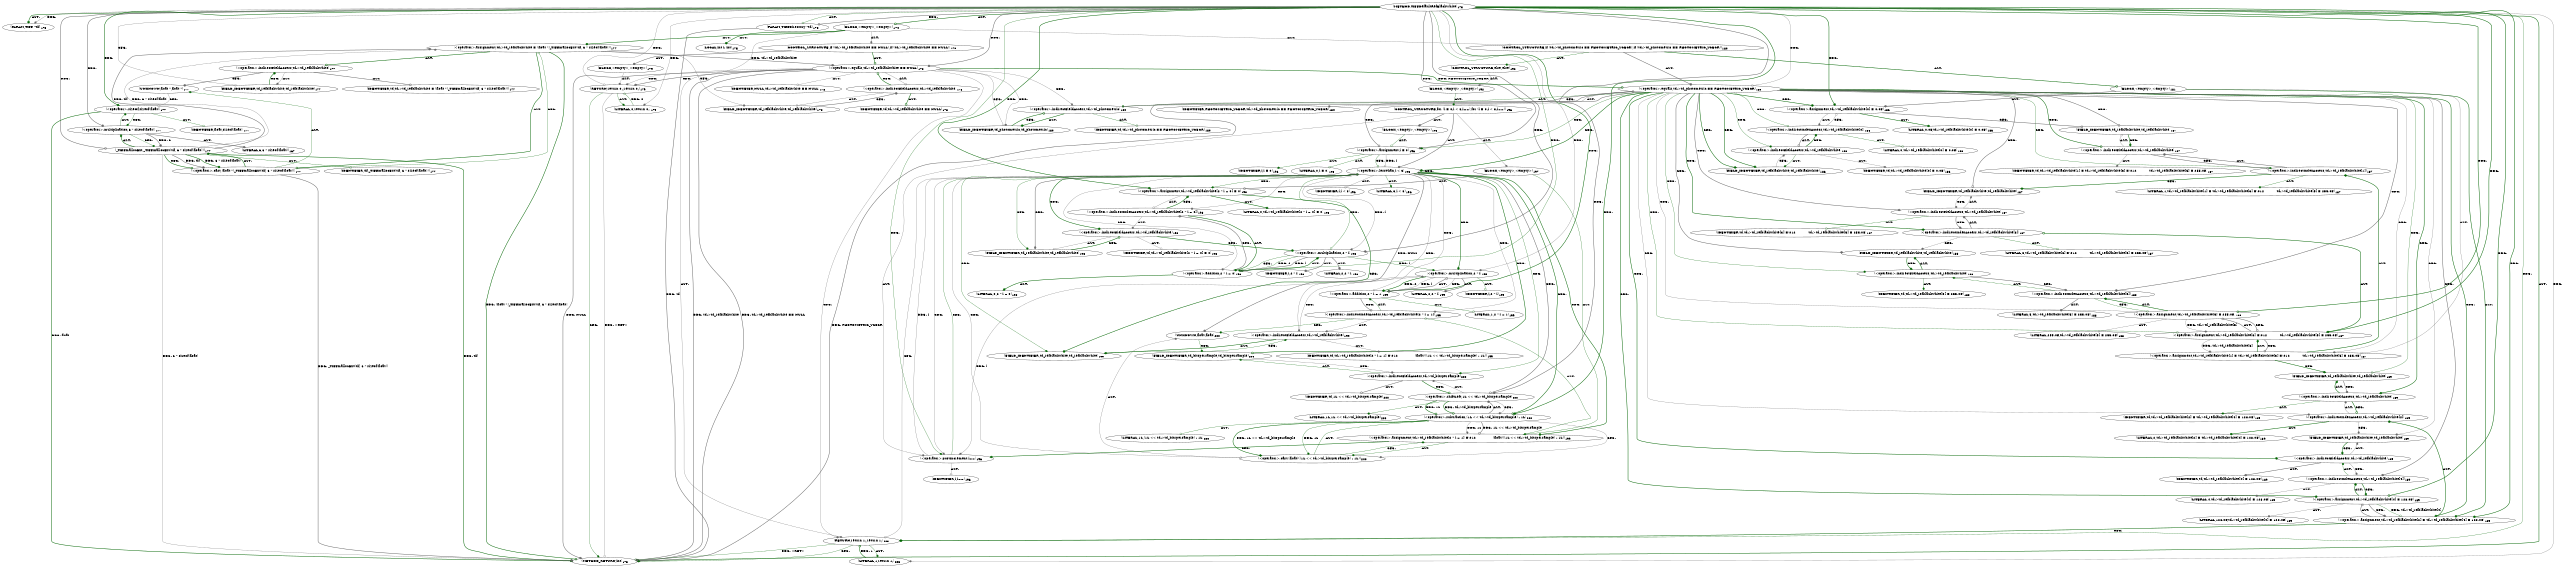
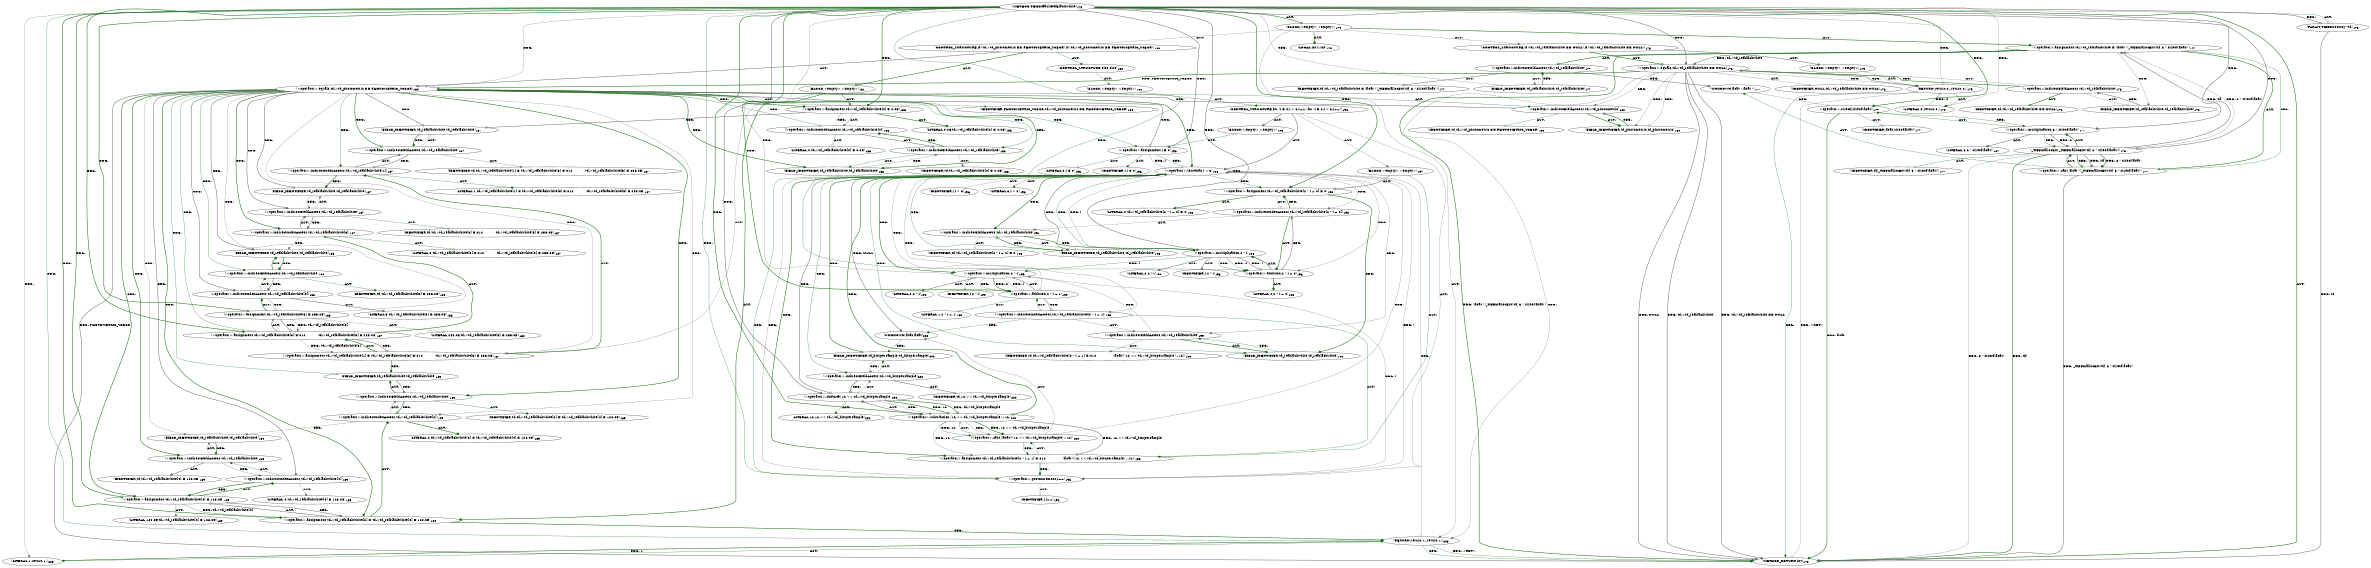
node "(PARAM,TIFF *tif)": removed
node "(_TIFFmallocExt,_TIFFmallocExt(tif, 6 * sizeof(float)))": text "177" -> "173"
node "(LITERAL,1L,(1L << td->td_bitspersample) - 1L)": removed
